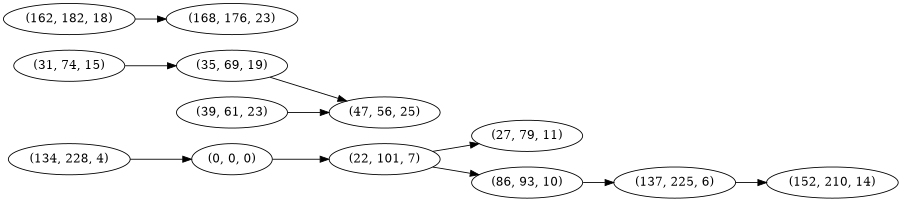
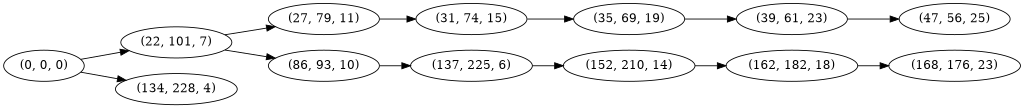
edge "(27, 79, 11)" -> "(31, 74, 15)": added
edge "(152, 210, 14)" -> "(162, 182, 18)": added
edge "(35, 69, 19)" -> "(47, 56, 25)": now "(35, 69, 19)" -> "(39, 61, 23)"
edge "(134, 228, 4)" -> "(0, 0, 0)": reversed
